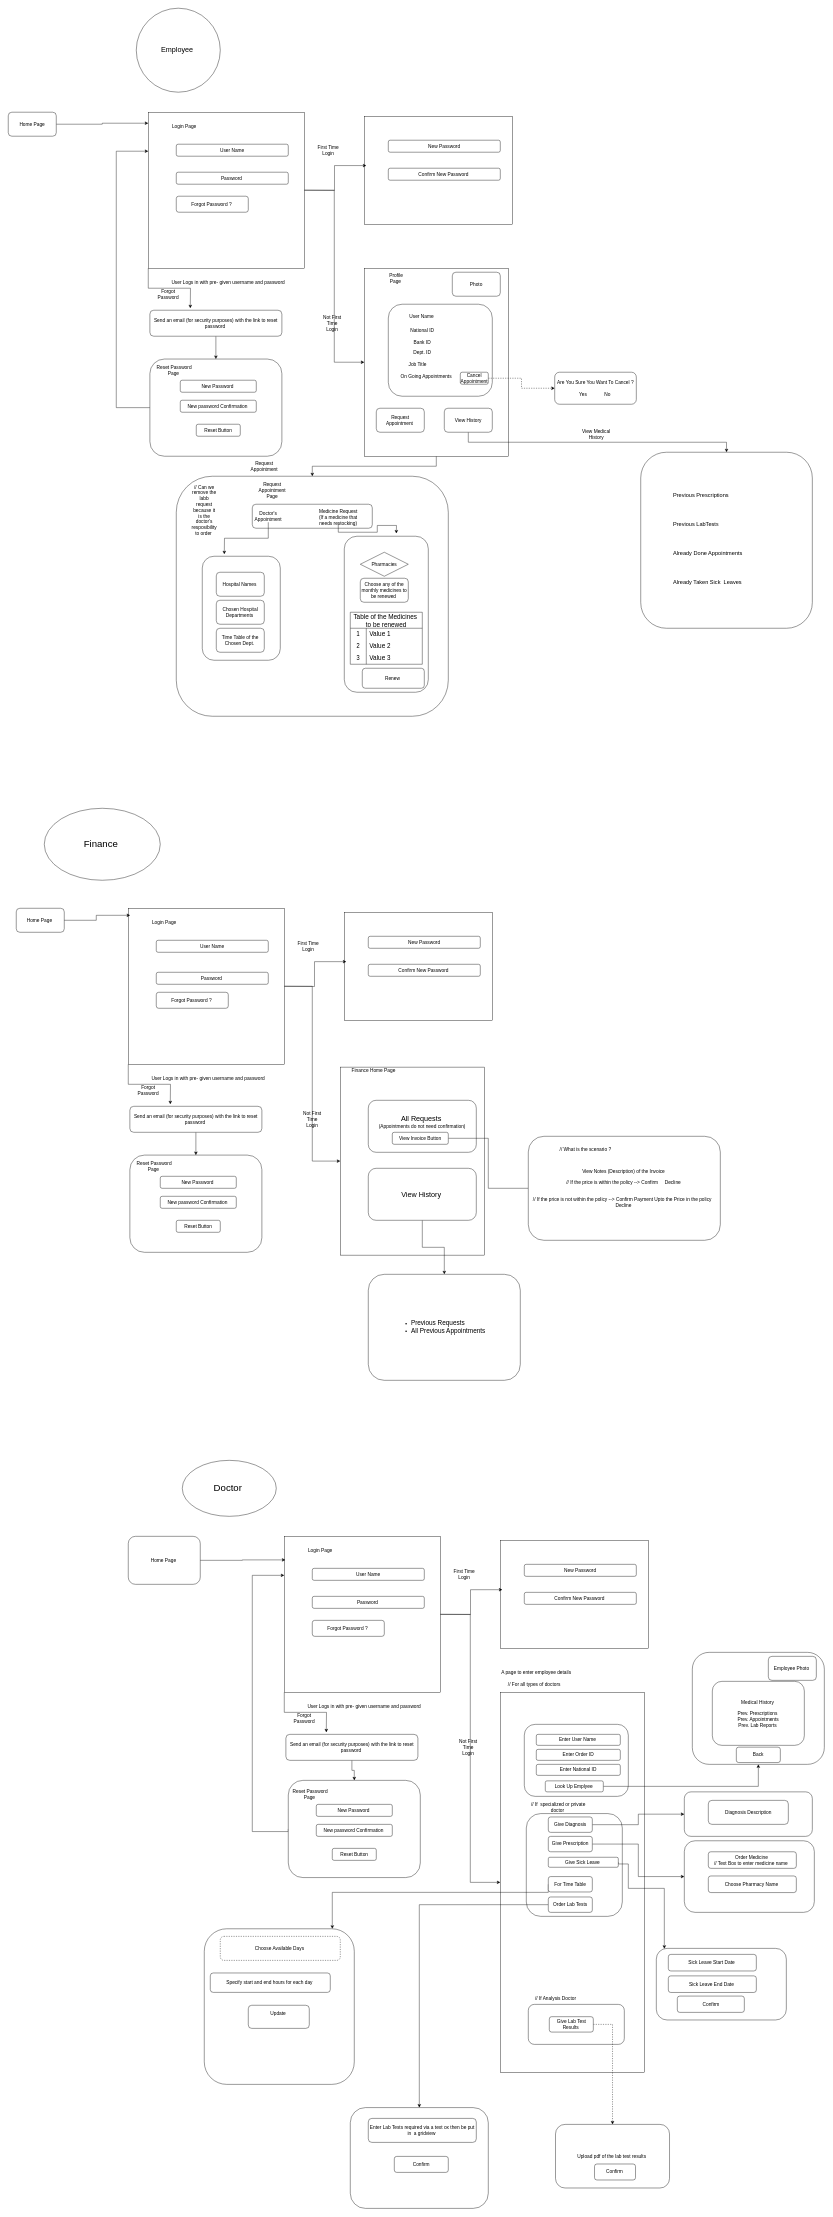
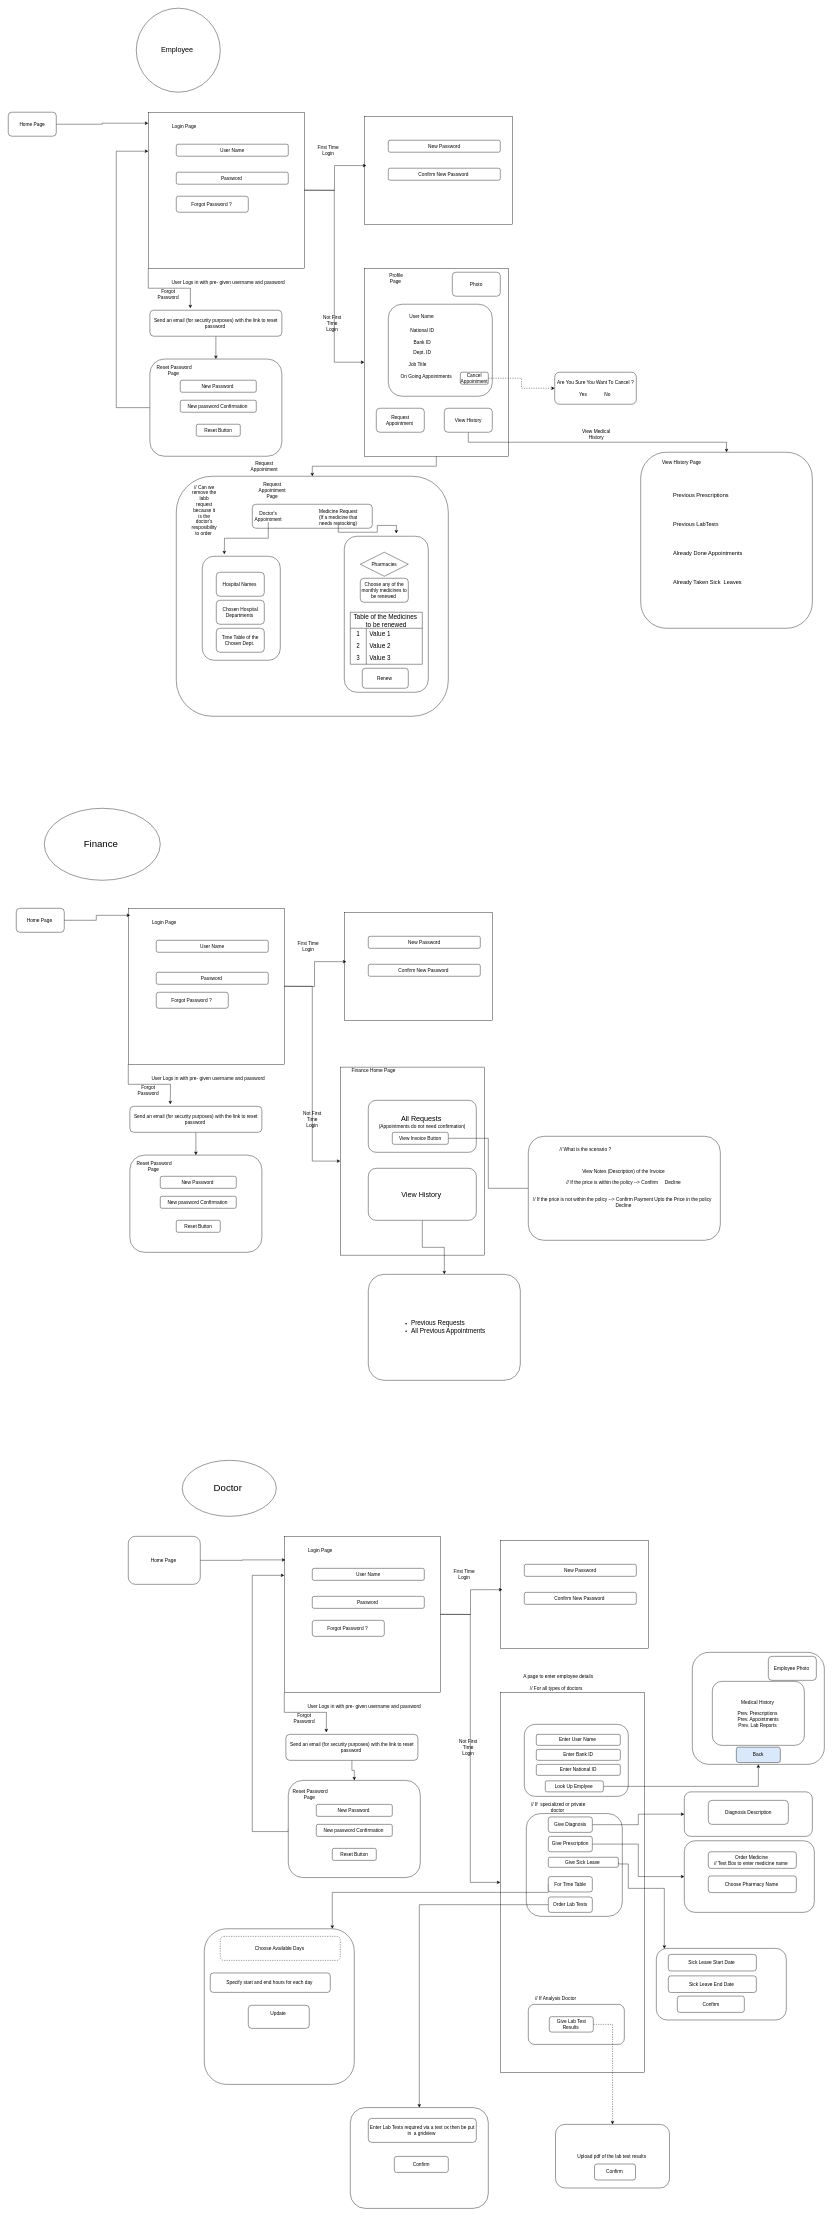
node "View History Page": added
node "Renew": size 62x20 -> 46x20
node "A page to enter employee details // For all types of doctors": moved (536, 1678) -> (558, 1682)
node "Enter Order ID": label "Enter Order ID" -> "Enter Bank ID"
node "Back": fillcolor #ffffff -> #dae8fc
